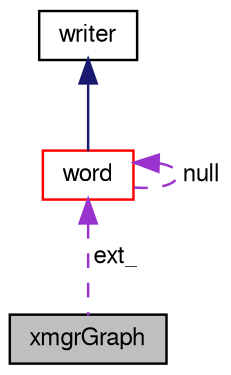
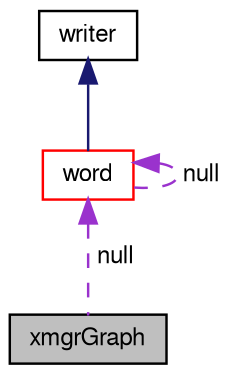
edge "xmgrGraph" -> "word": label " ext_" -> " null"
